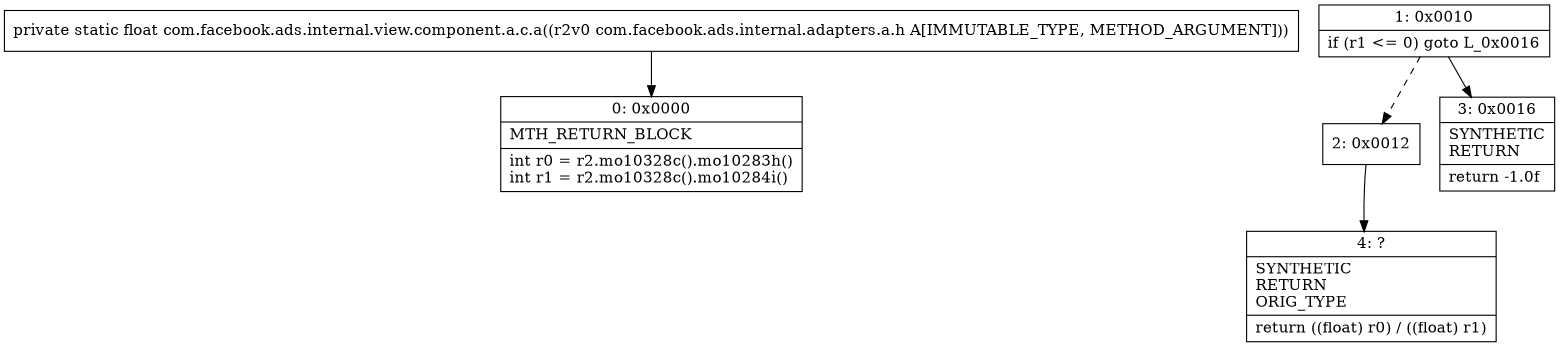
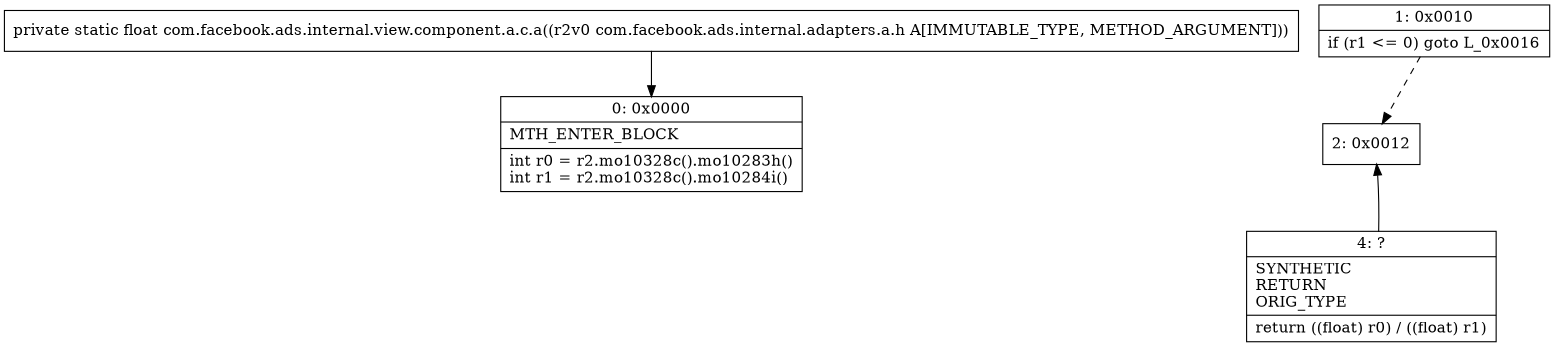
node "0: 0x0000": text "MTH_RETURN_BLOCK" -> "MTH_ENTER_BLOCK"
node "3: 0x0016": removed
edge "2: 0x0012" -> "4: ?": reversed
